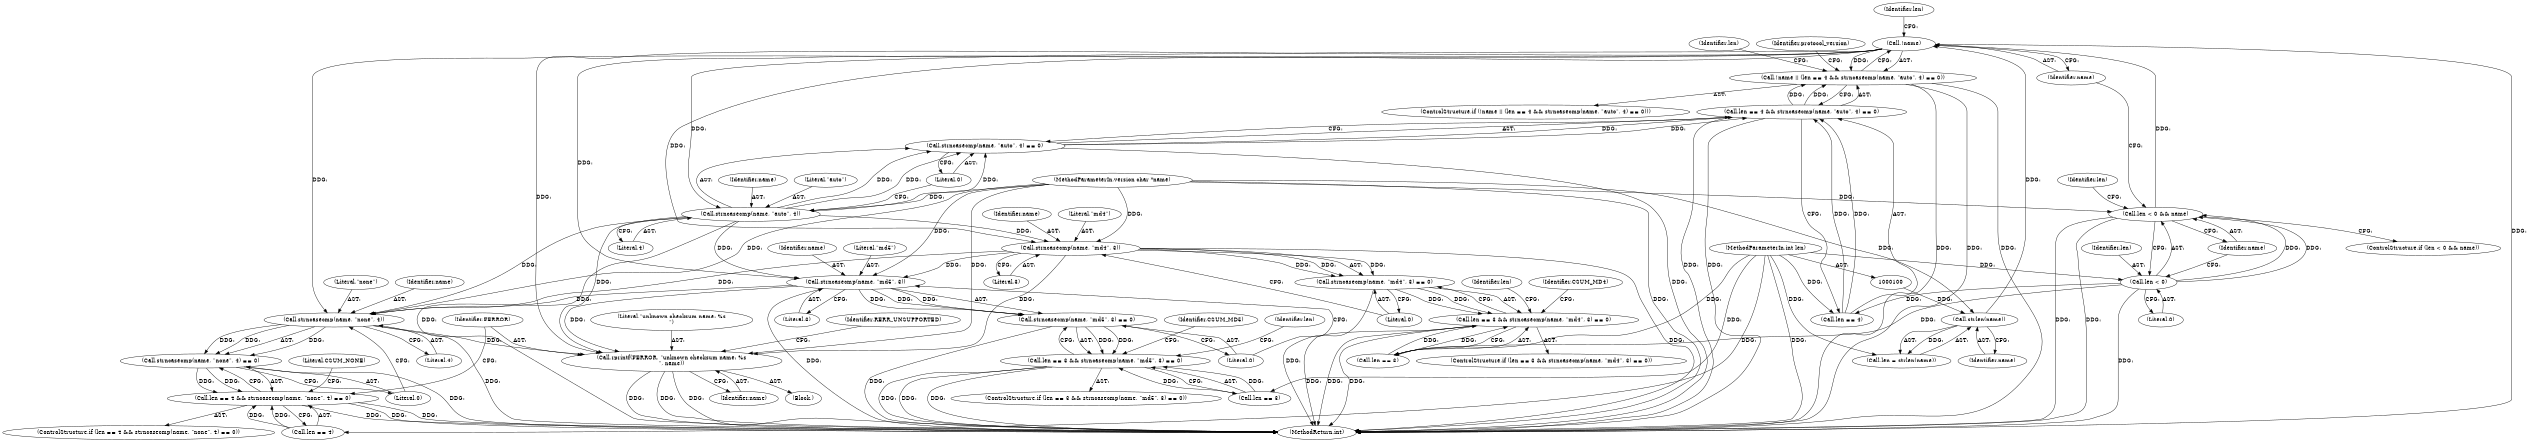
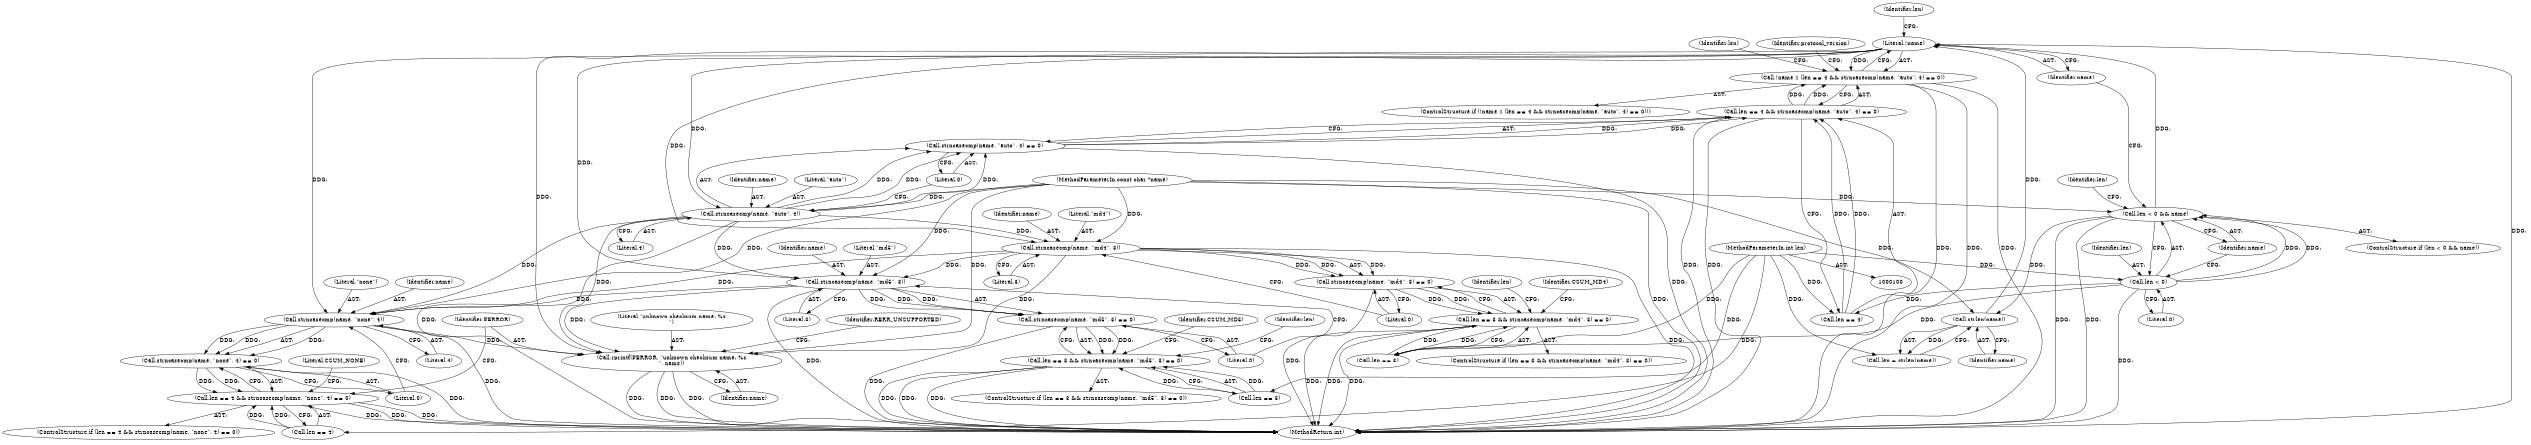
node "(Call,!name)": label "(Call,!name)" -> "(Literal,!name)"
node "(MethodParameterIn,version char *name)": label "(MethodParameterIn,version char *name)" -> "(MethodParameterIn,const char *name)"
edge "(Call,len < 0 && name)" -> "(ControlStructure,if (len < 0 && name))": label "CFG: " -> "AST: "
edge "1000100" -> "(Call,strlen(name))": now "(Call,len < 0 && name)" -> "(Call,strlen(name))"
edge "(Call,len = strlen(name))" -> "(Call,strlen(name))": label "AST: " -> "CFG: "
node "(Block,)": removed
edge "(MethodParameterIn,int len)" -> "(MethodReturn,int)": removed, label "DDG:"
